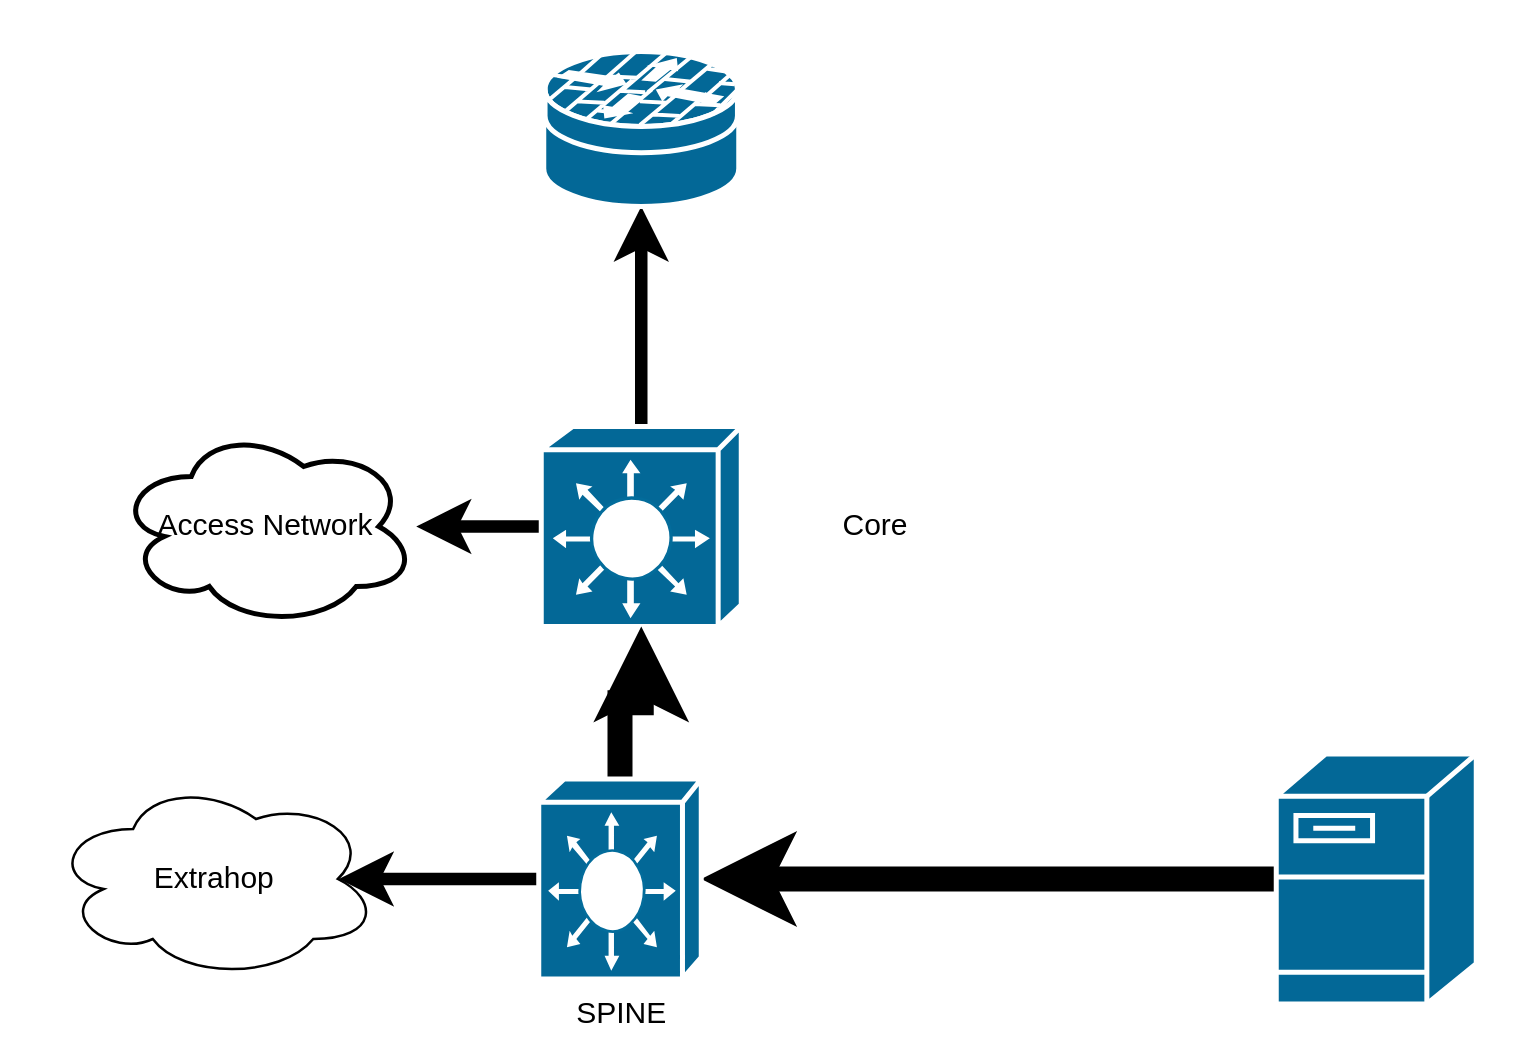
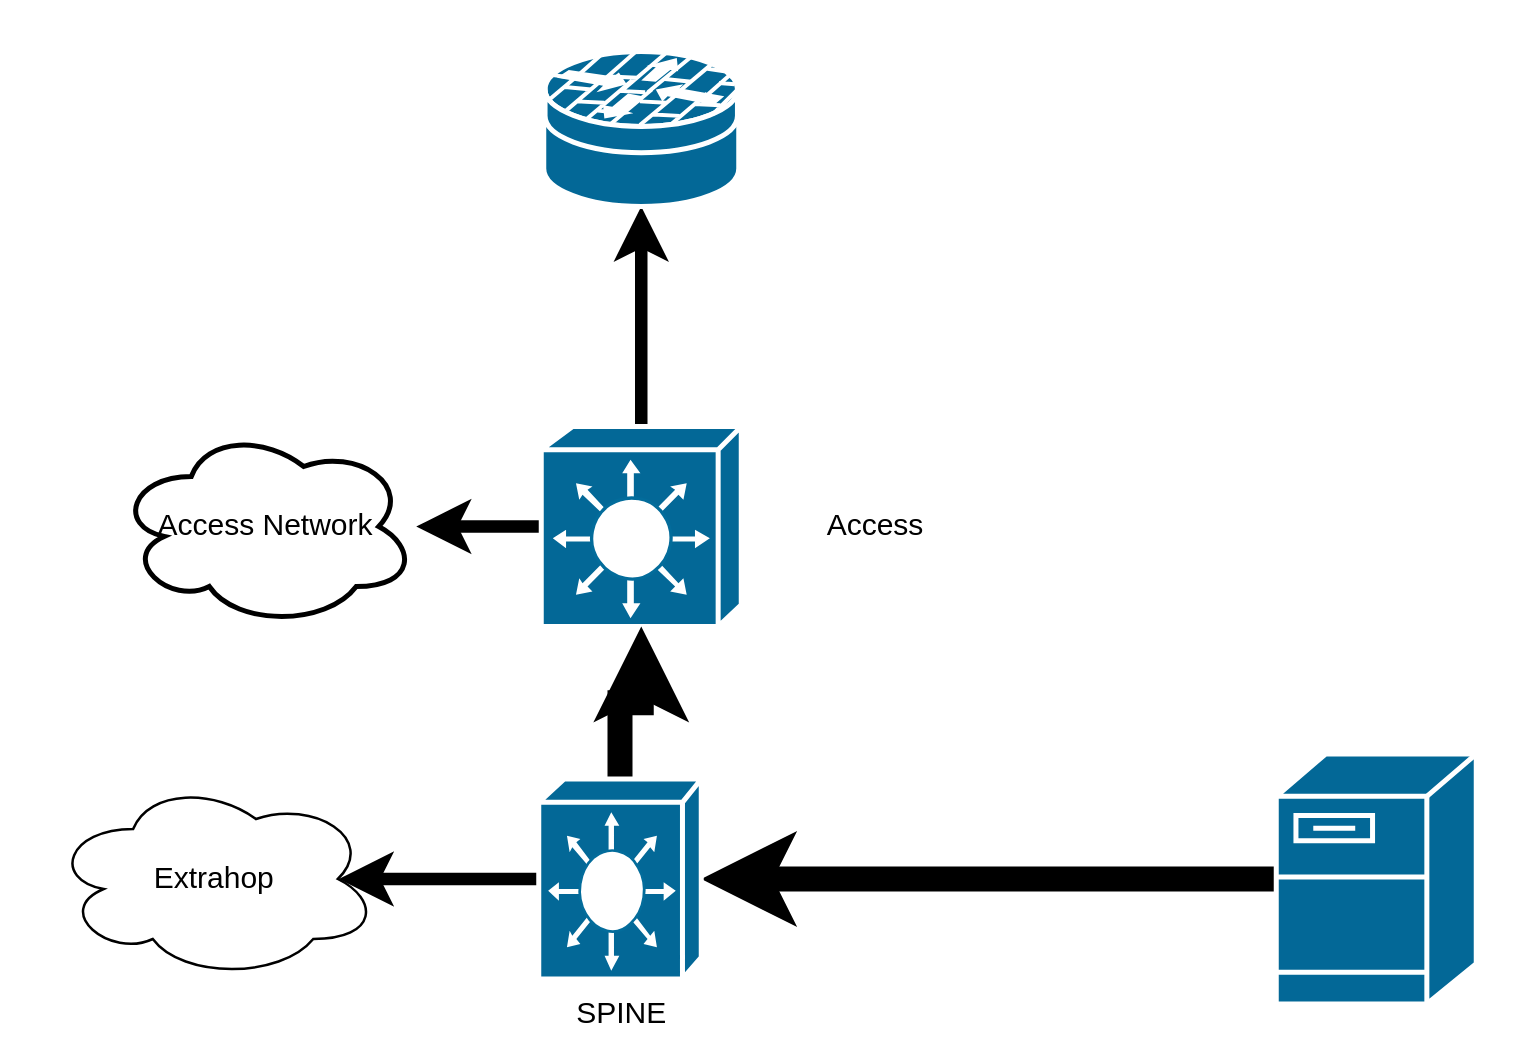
node "Core": label "Core" -> "Access"
